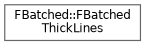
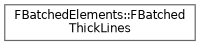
node "FBatched::FBatched ThickLines": label "FBatched::FBatched ThickLines" -> "FBatchedElements::FBatched ThickLines"
